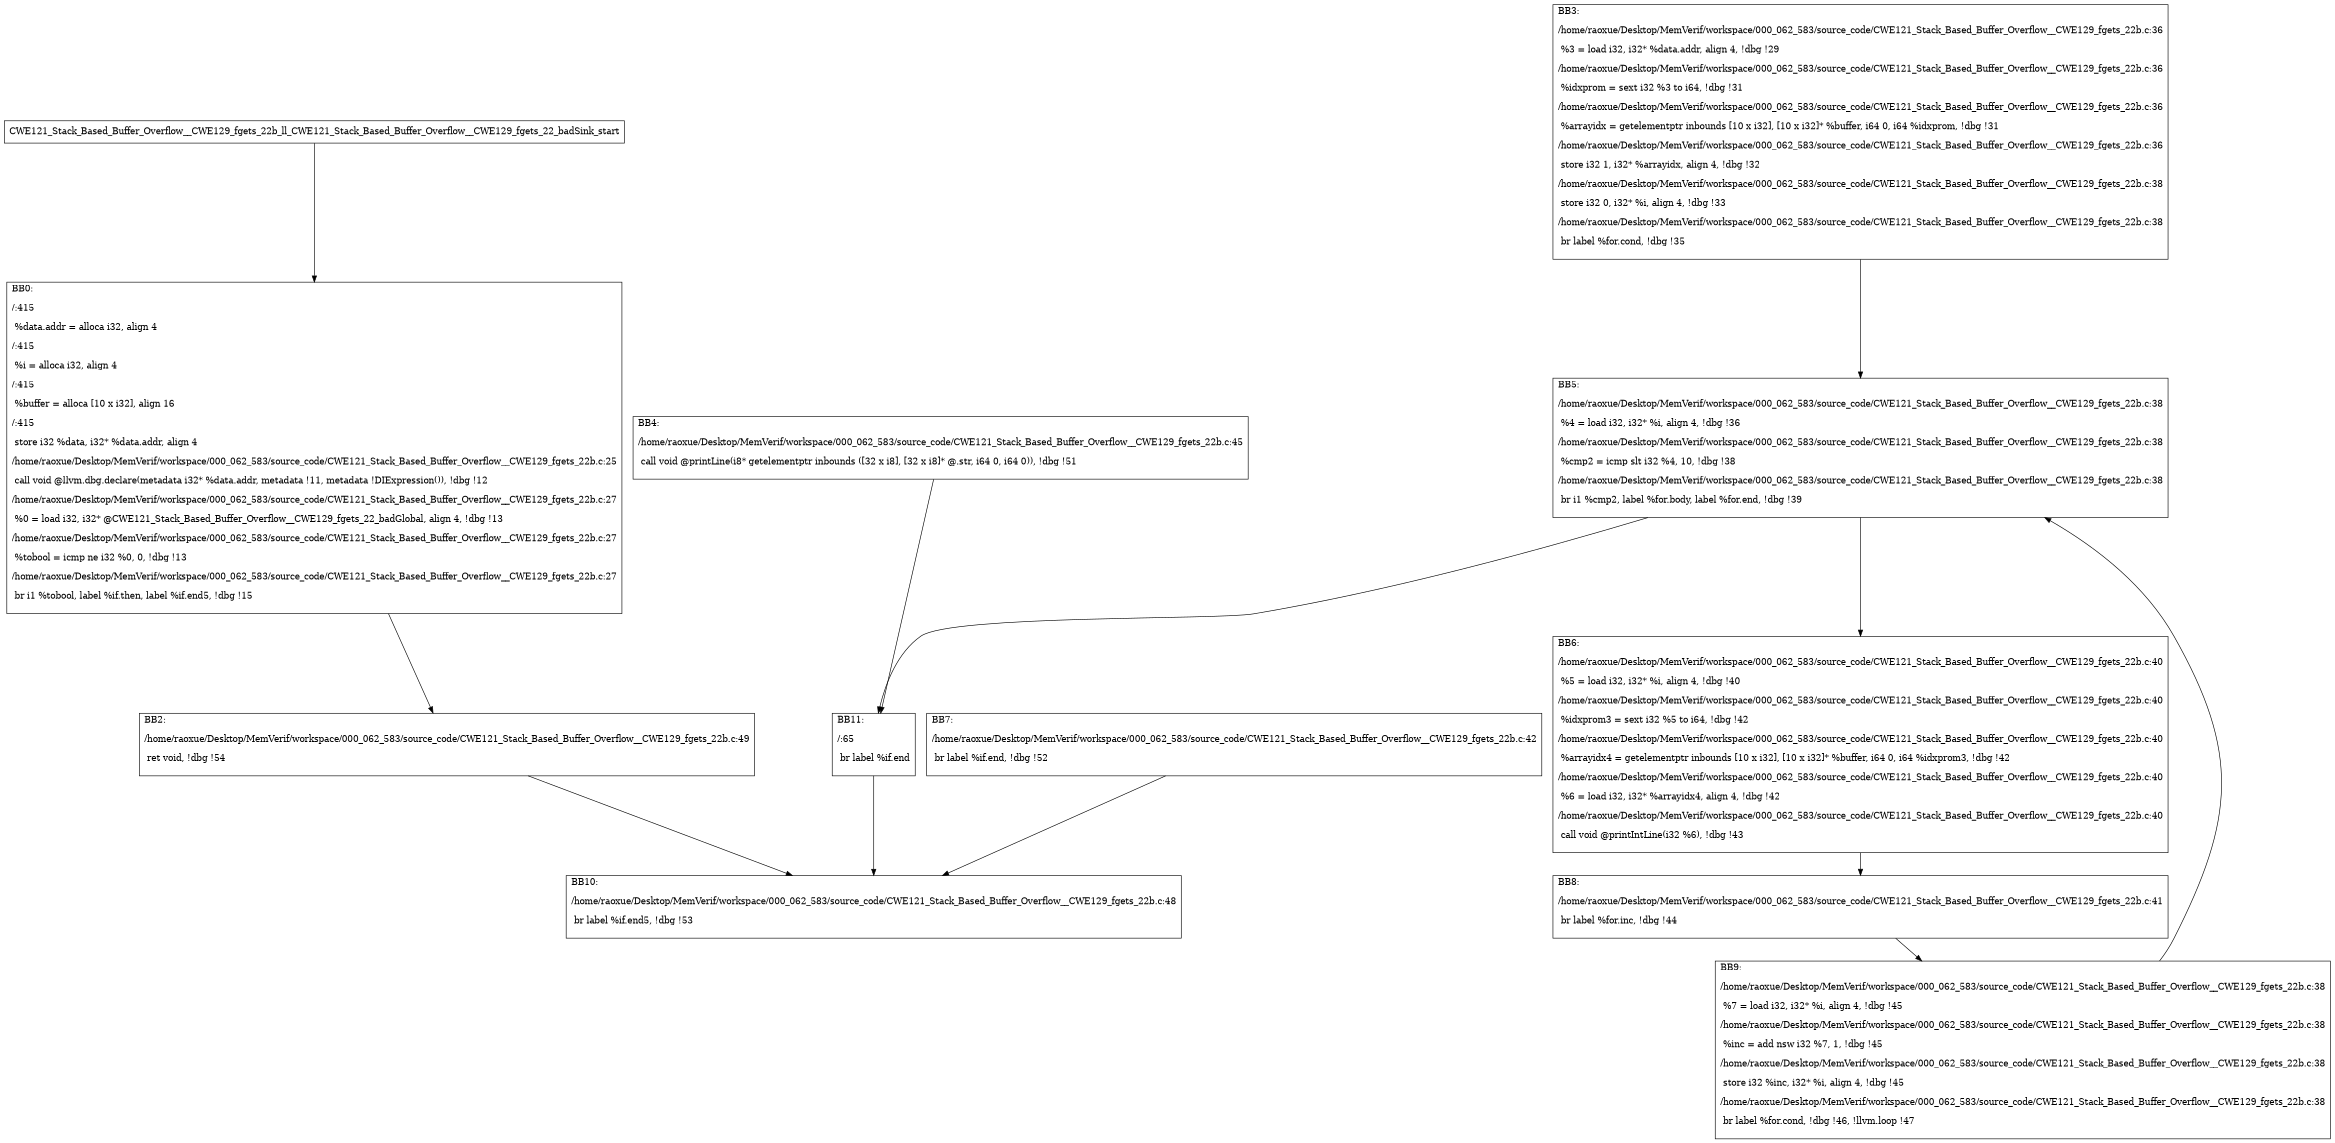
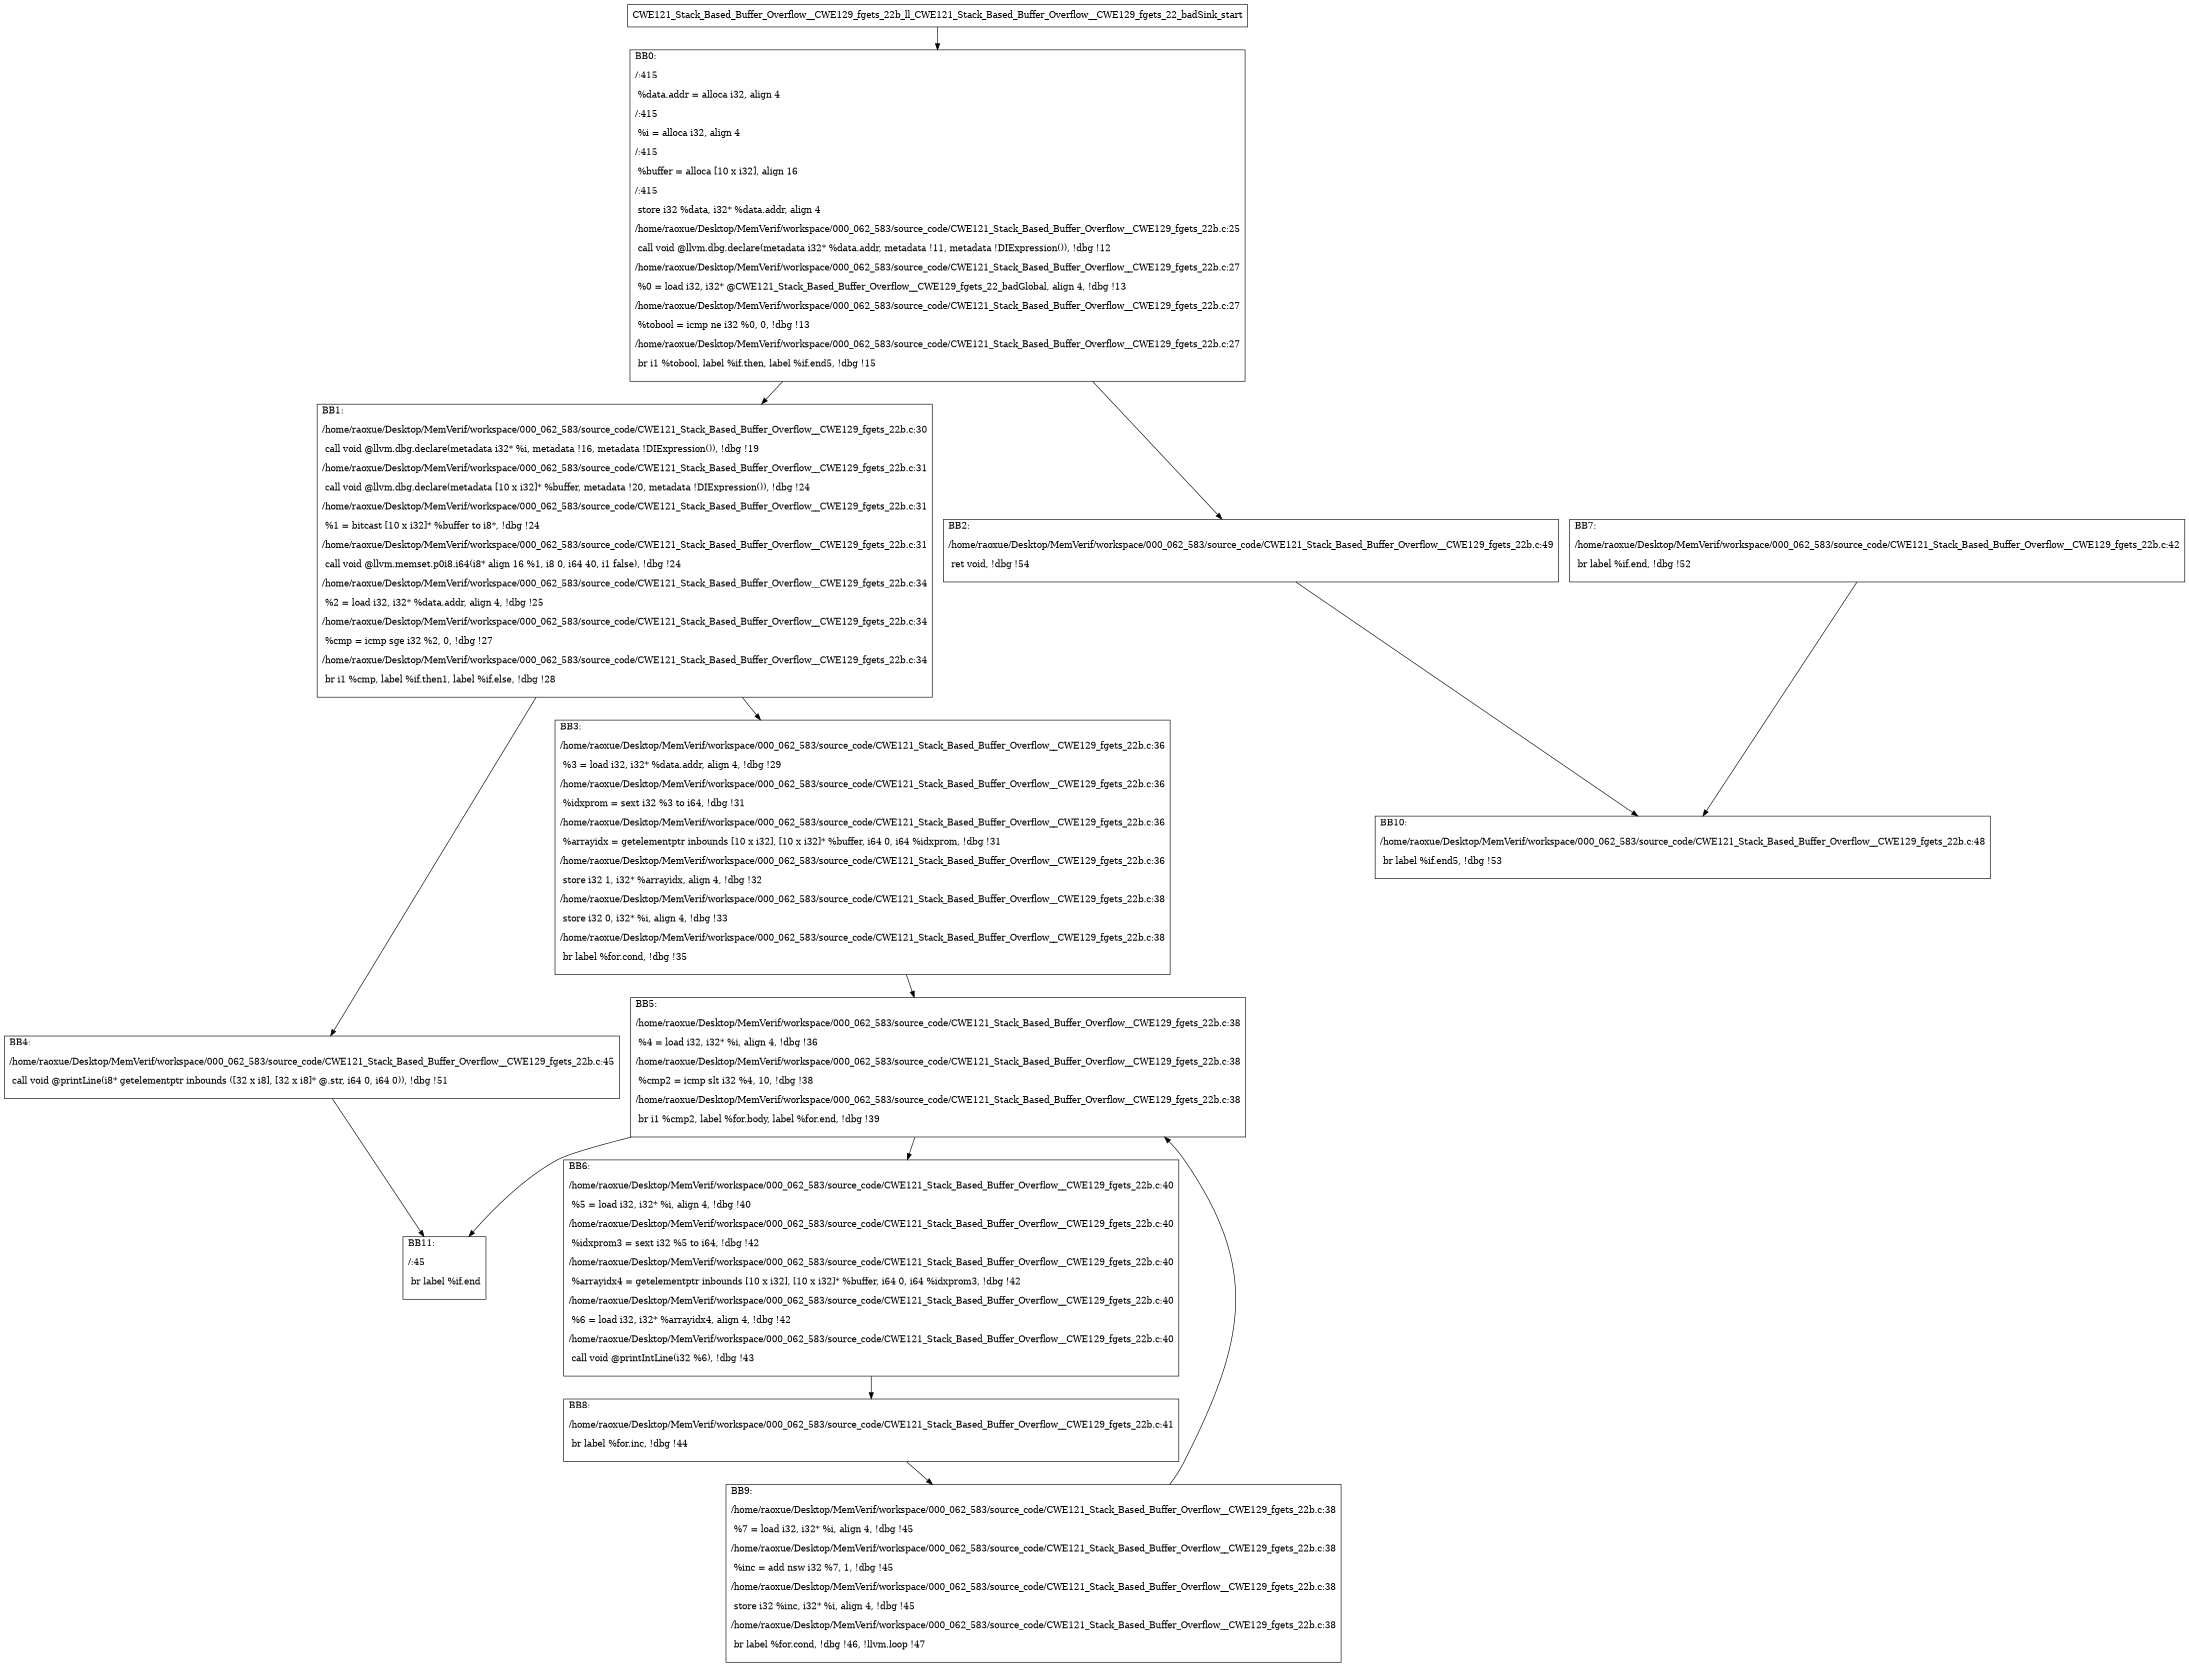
node "BB1:": added
node "BB11:": text "/:65" -> "/:45"
edge "BB11:" -> "BB10:": removed
